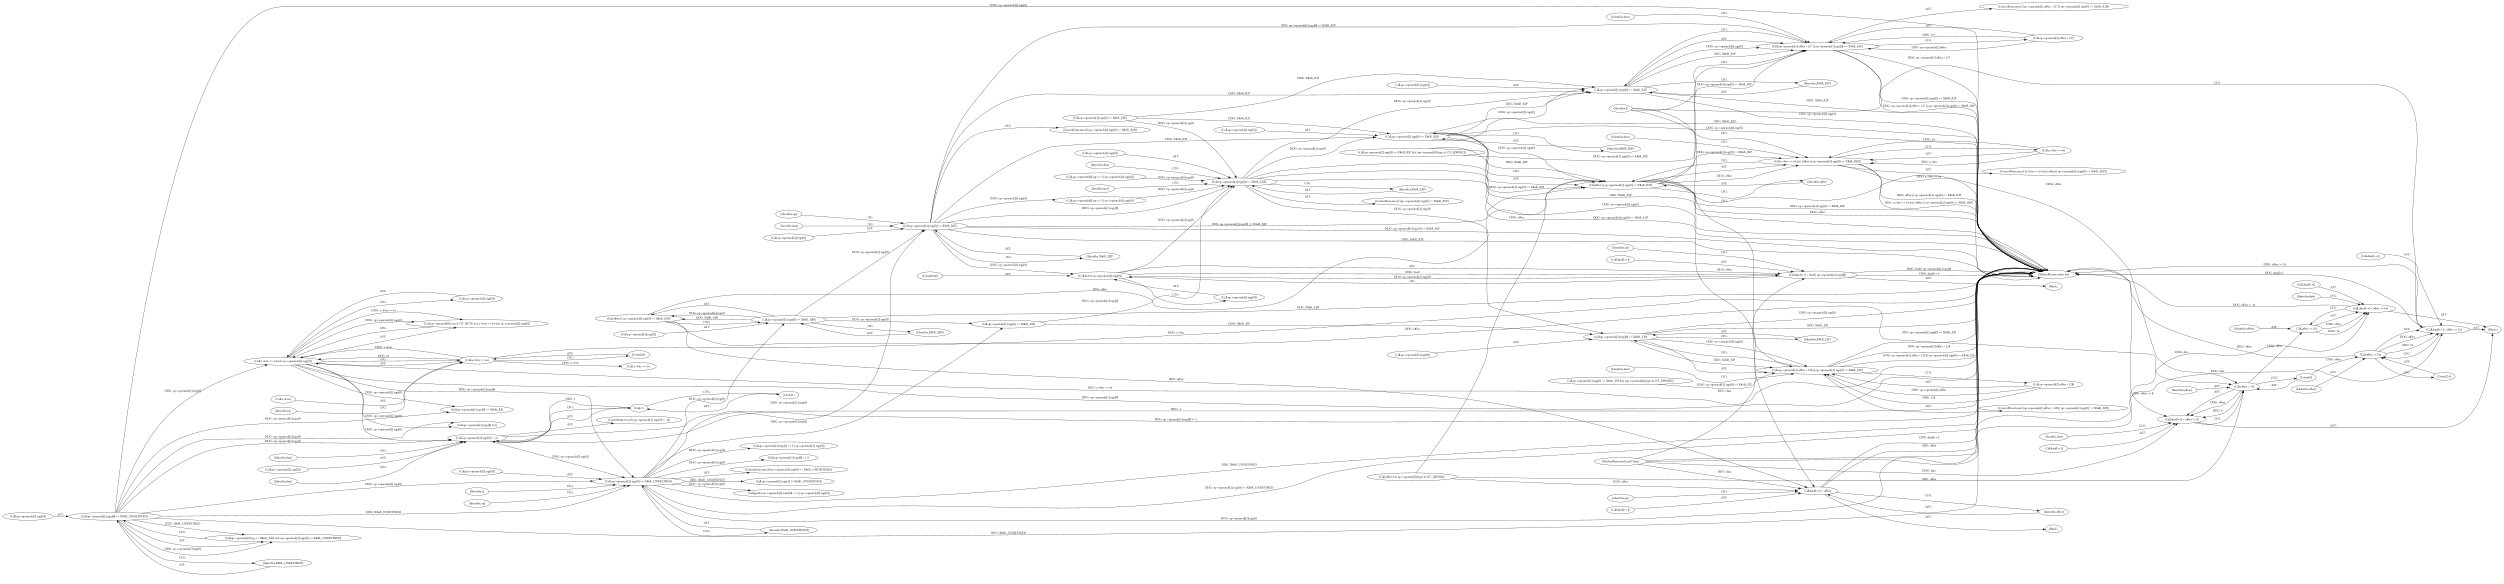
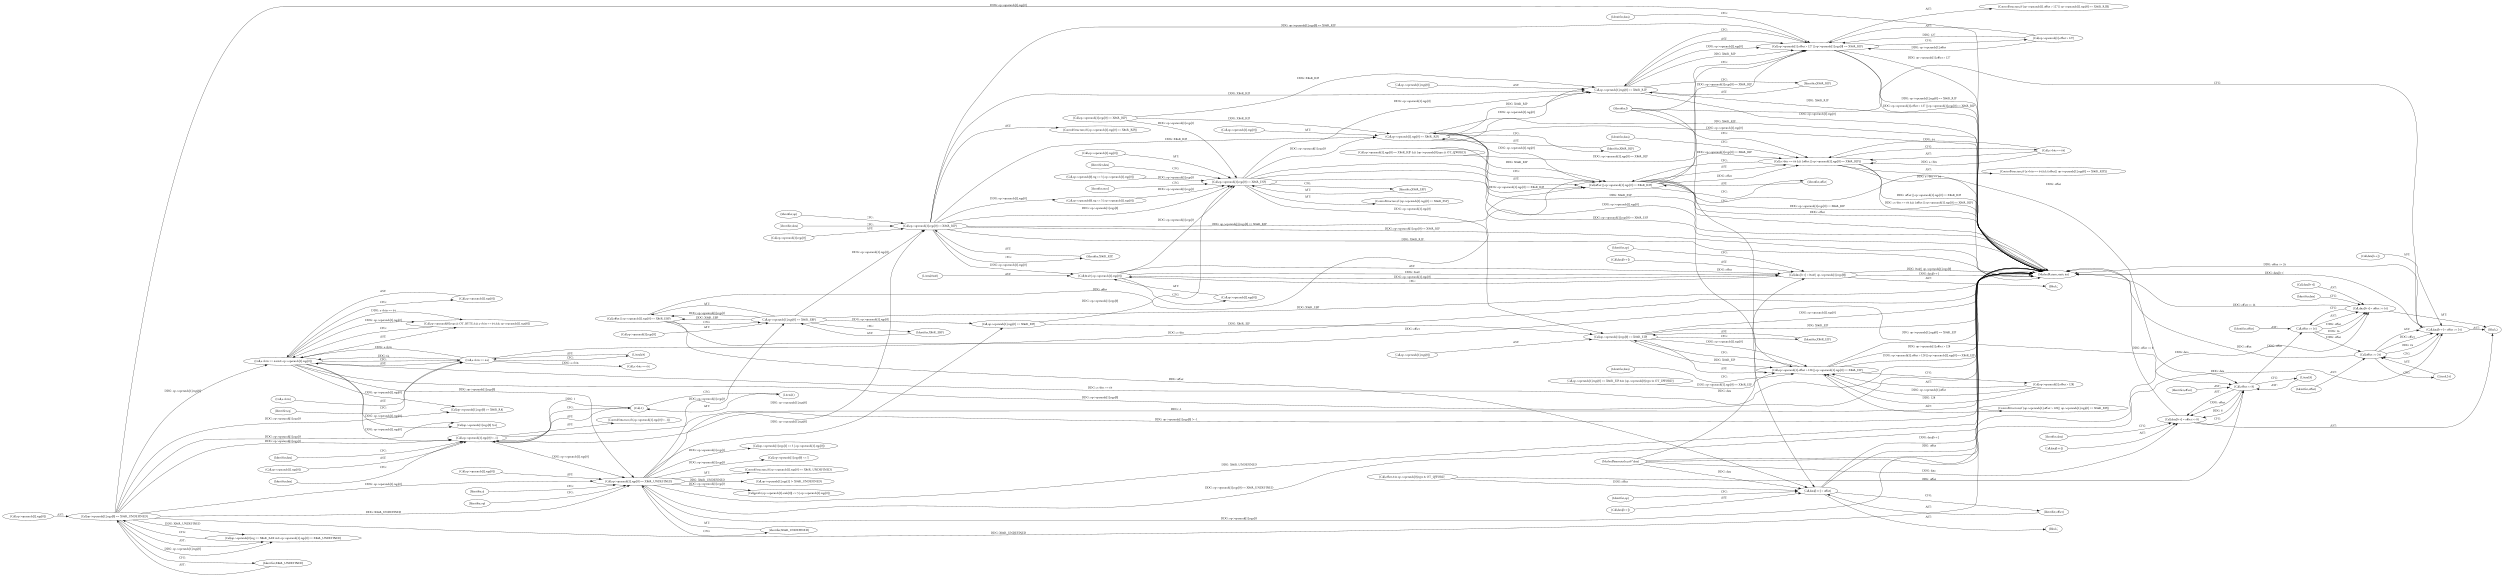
edge "(Call,offset && op->operands[0].type & OT_QWORD)" -> "(Call,offset || op->operands[1].regs[0] == X86R_RIP)": removed, label "DDG: offset"
edge "(MethodReturn,static int)" -> "(Call,data[l++] = offset >> 8)": reversed
edge "(Literal,8)" -> "(Call,offset >> 24)": now "(Call,offset >> 16)" -> "(Call,offset >> 24)"
